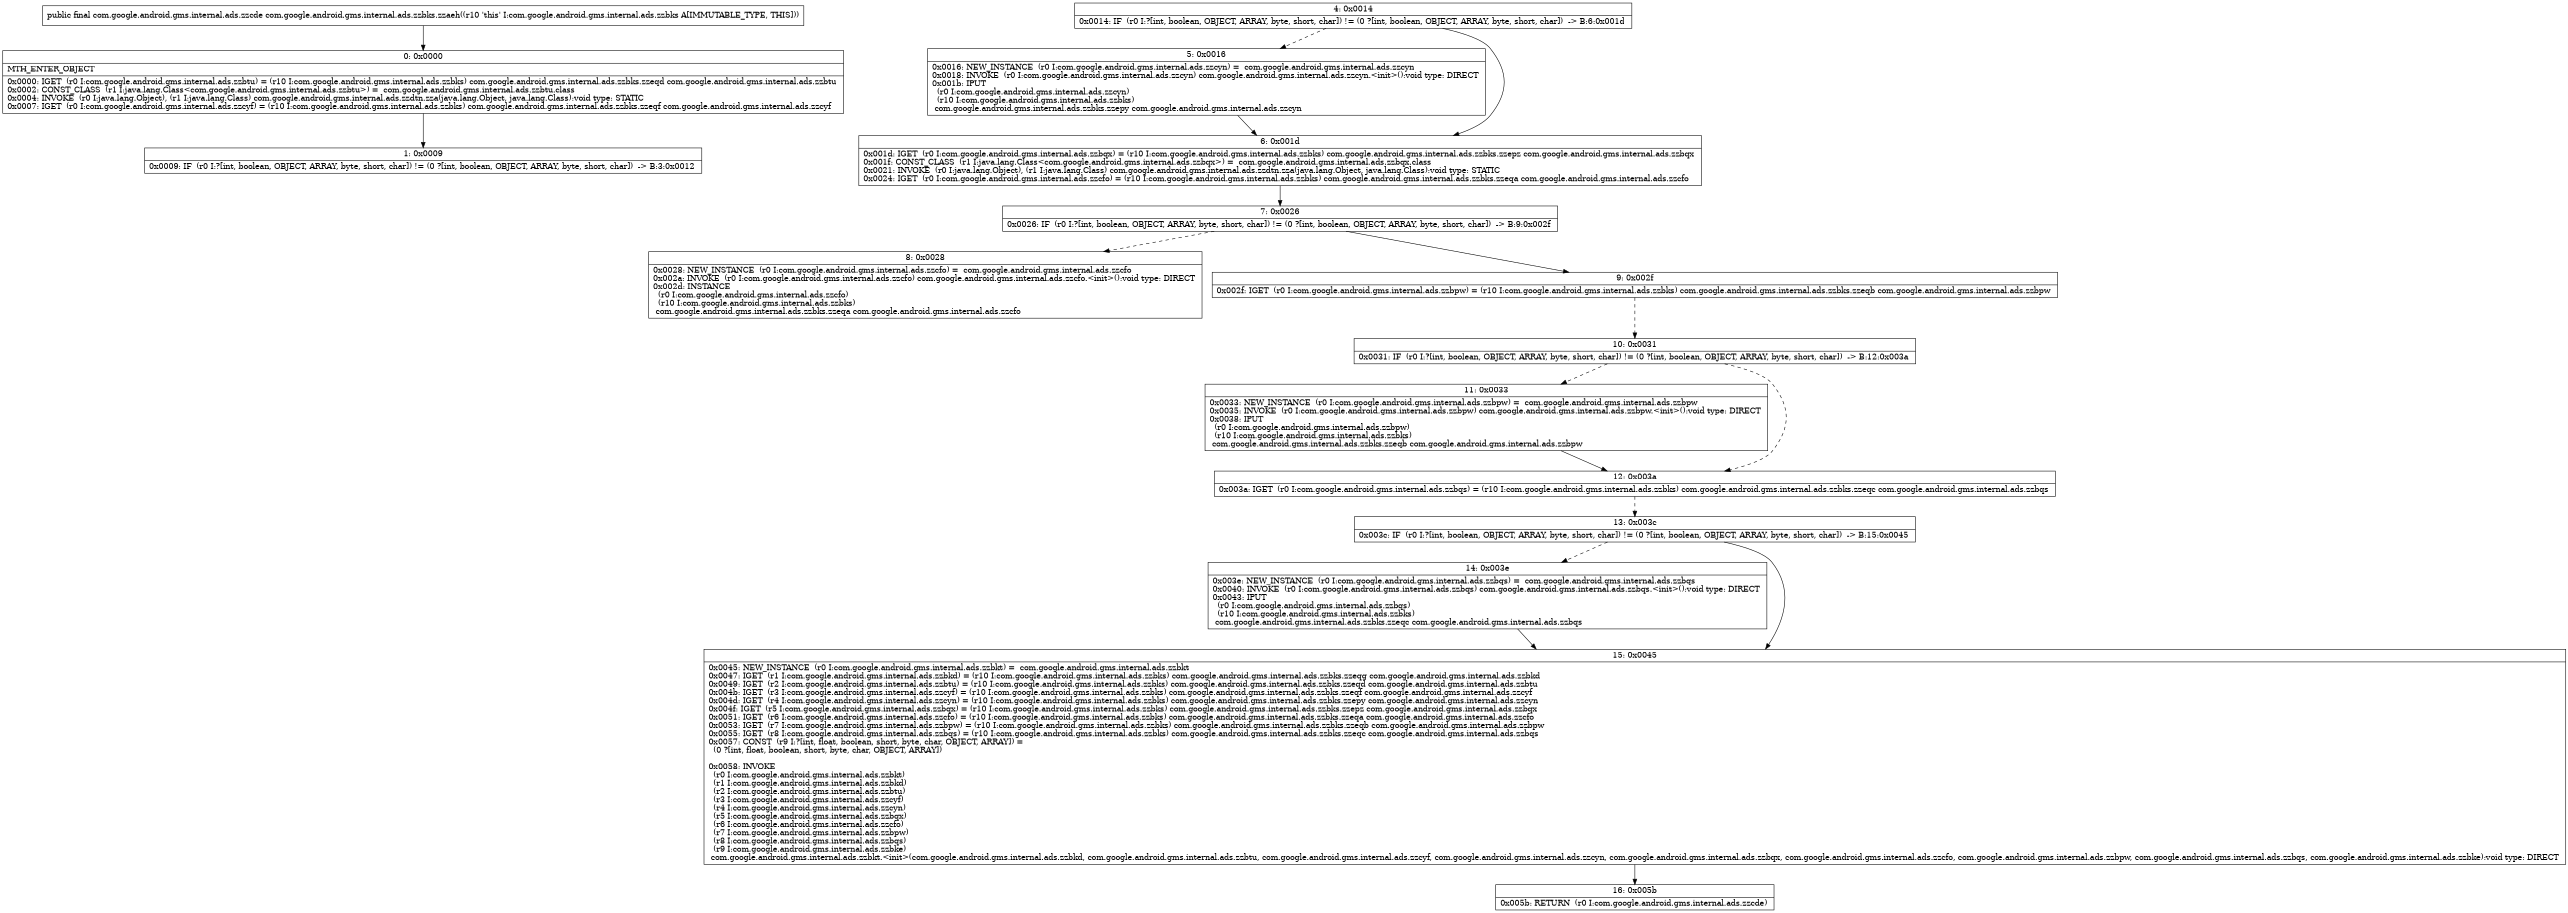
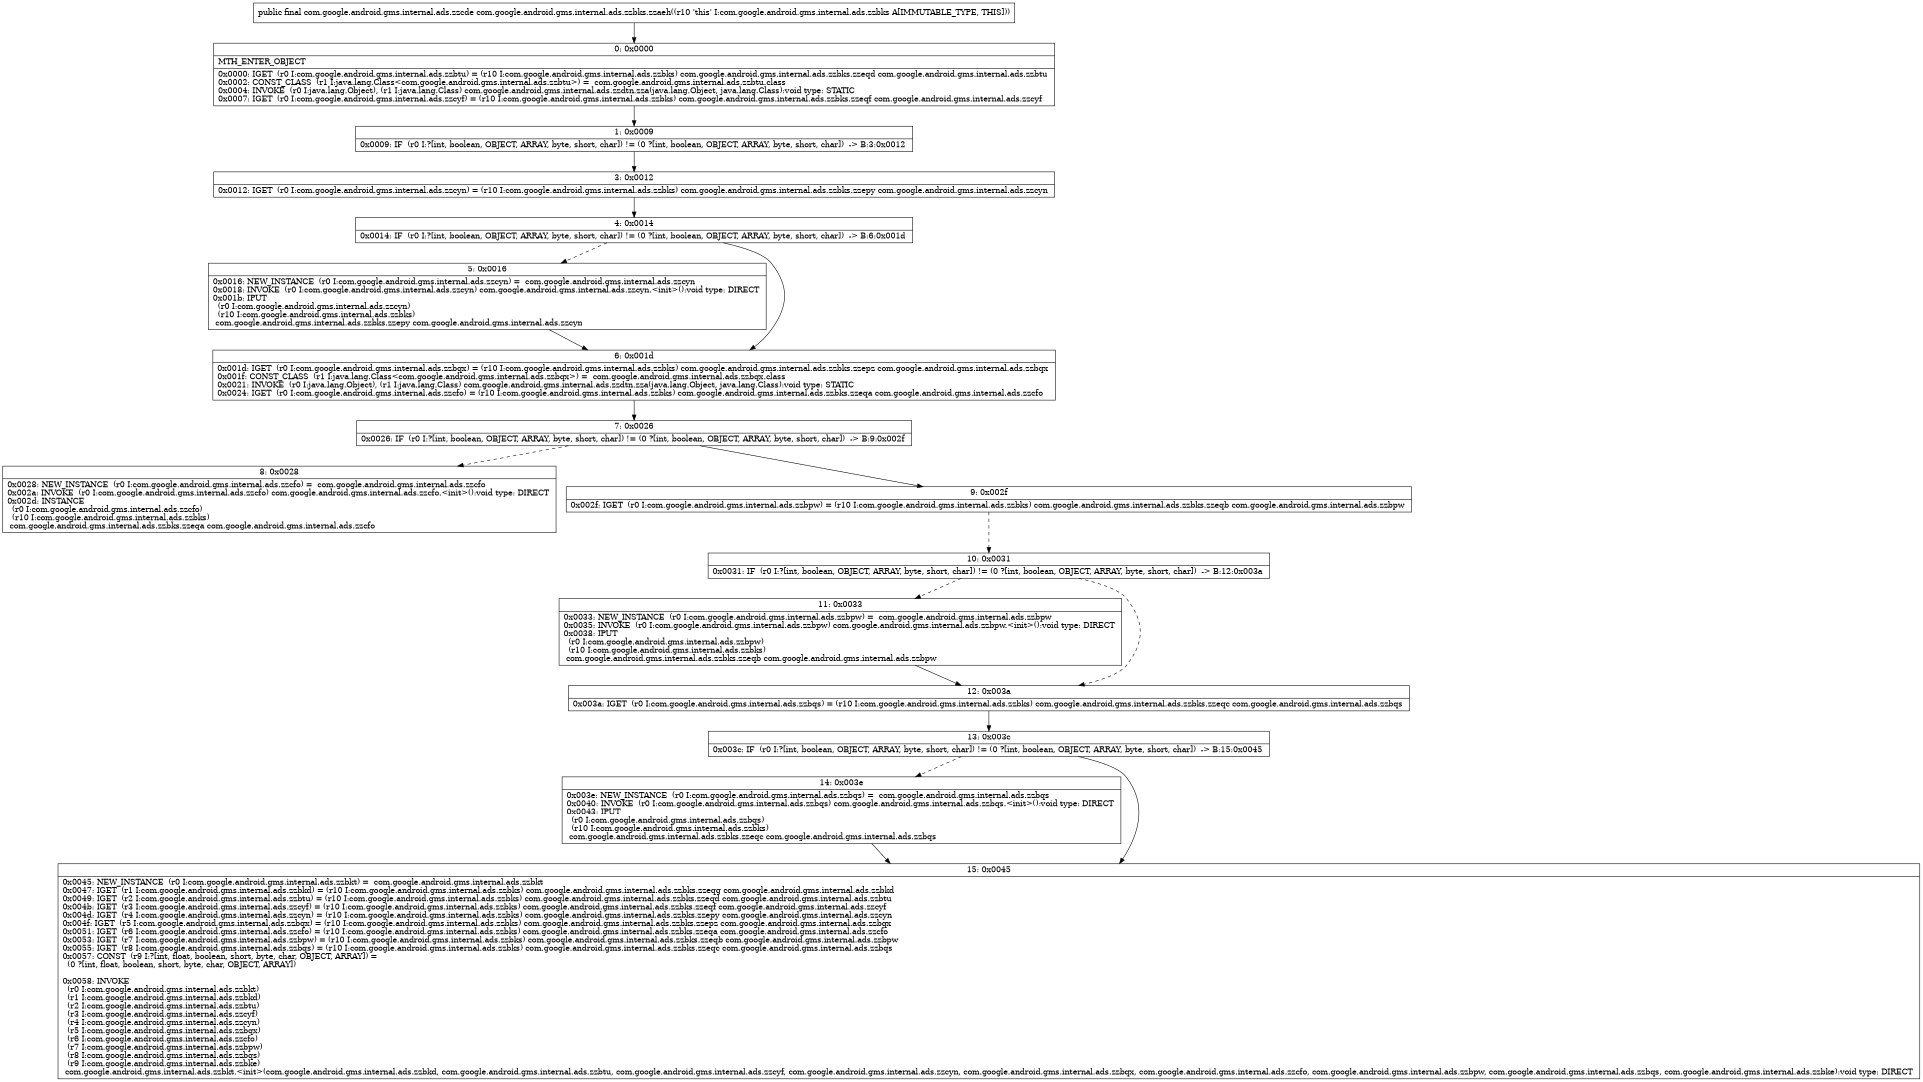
node "3: 0x0012": added
edge "12: 0x003a" -> "13: 0x003c": style dashed -> solid
node "16: 0x005b": removed
